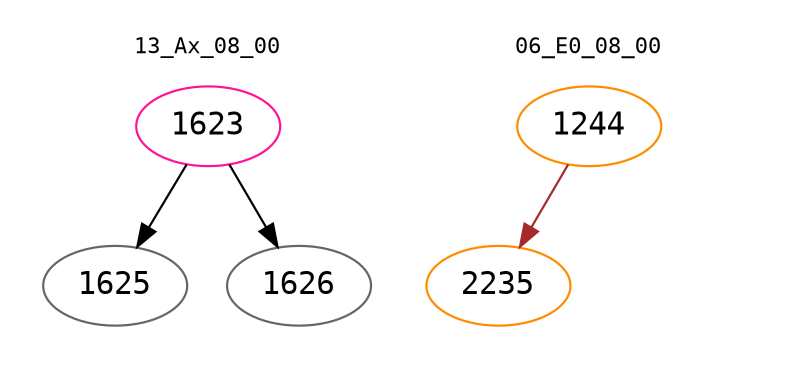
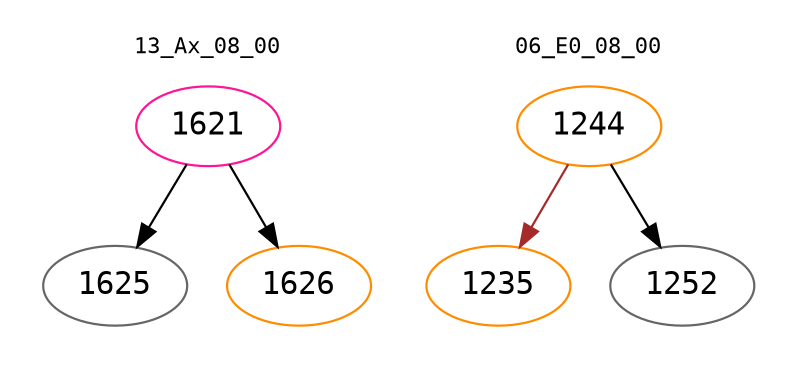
node "1623": label "1623" -> "1621"
node "1626": color gray40 -> darkorange
node "2235": label "2235" -> "1235"
node "1252": added
